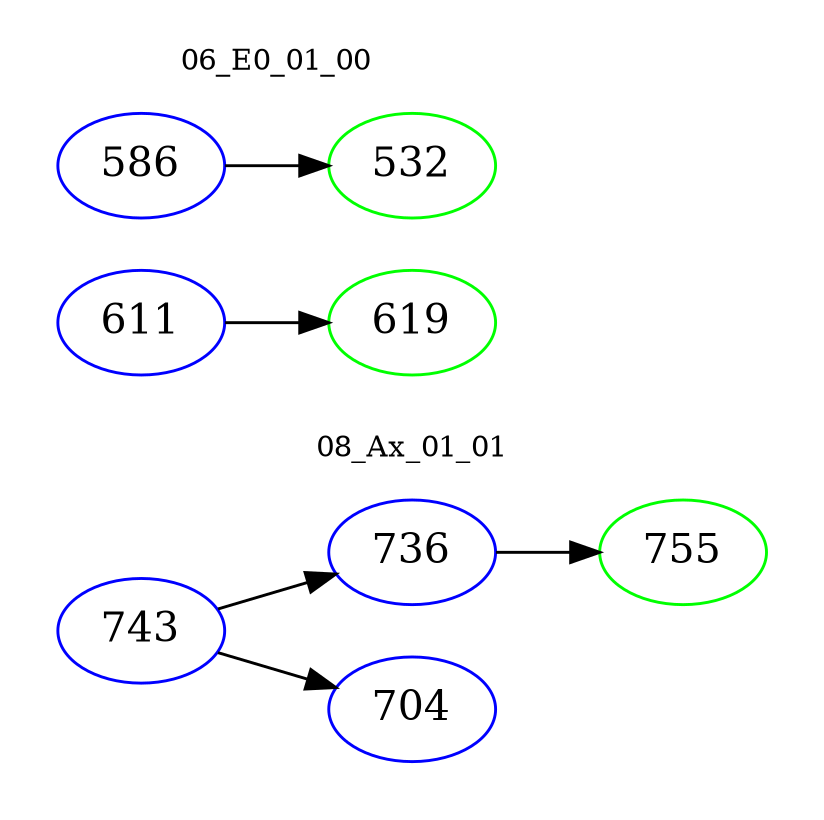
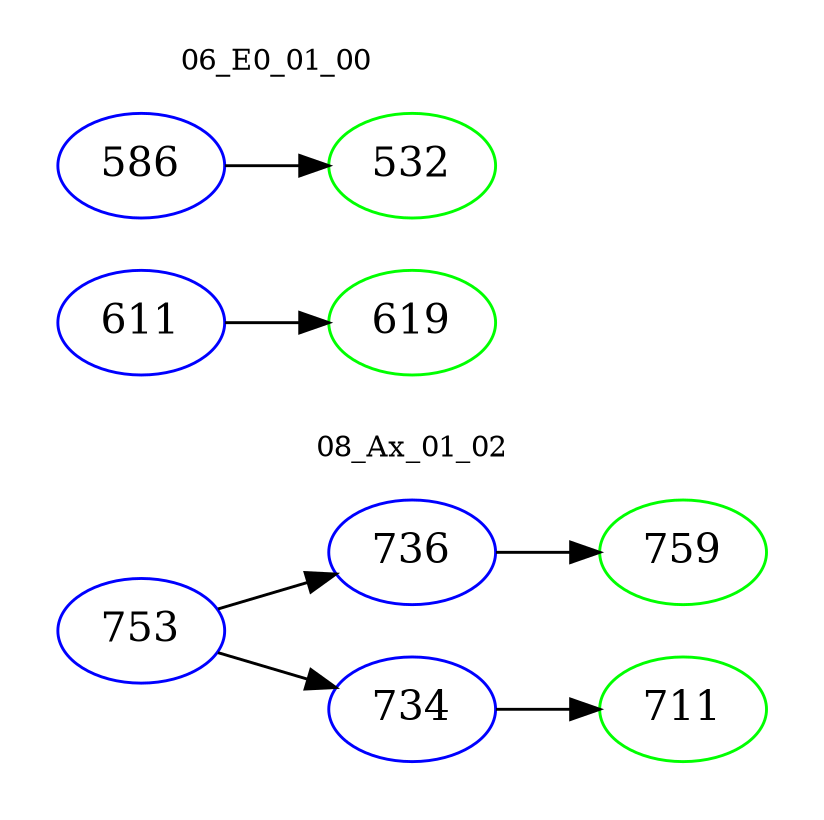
cluster "08_Ax_01_01": label "08_Ax_01_01" -> "08_Ax_01_02"
node "755": label "755" -> "759"
node "743": label "743" -> "753"
node "704": label "704" -> "734"
node "711": added
